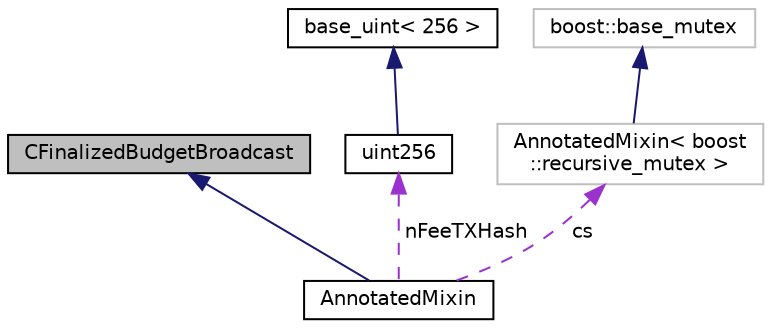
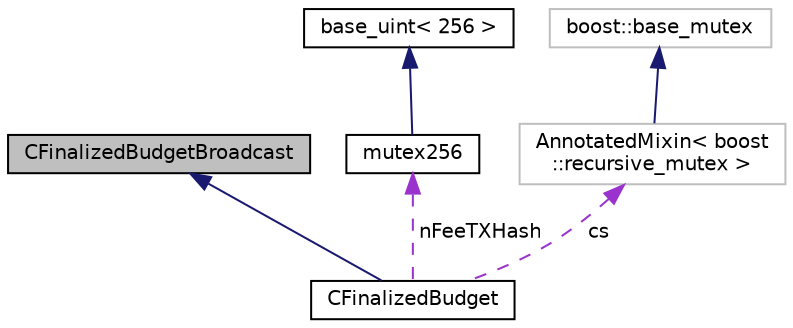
node "uint256": label "uint256" -> "mutex256"
node "AnnotatedMixin": label "AnnotatedMixin" -> "CFinalizedBudget"
